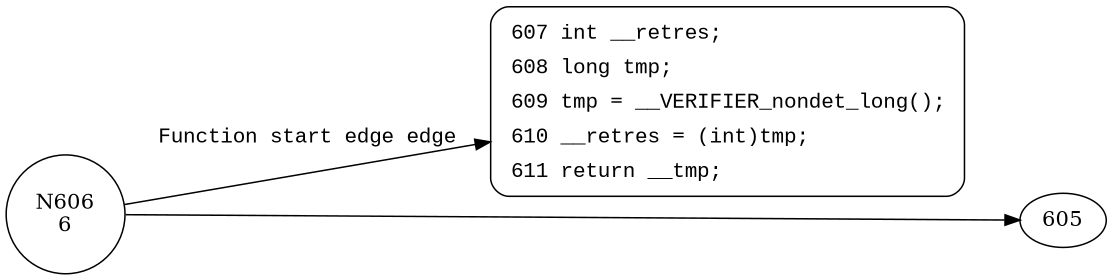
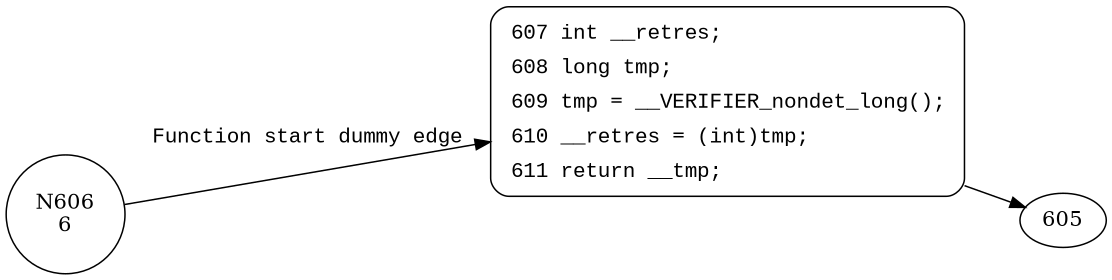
edge "N606 6" -> "607": label "Function start edge edge" -> "Function start dummy edge"
edge "N606 6" -> "605": now "607" -> "605"
